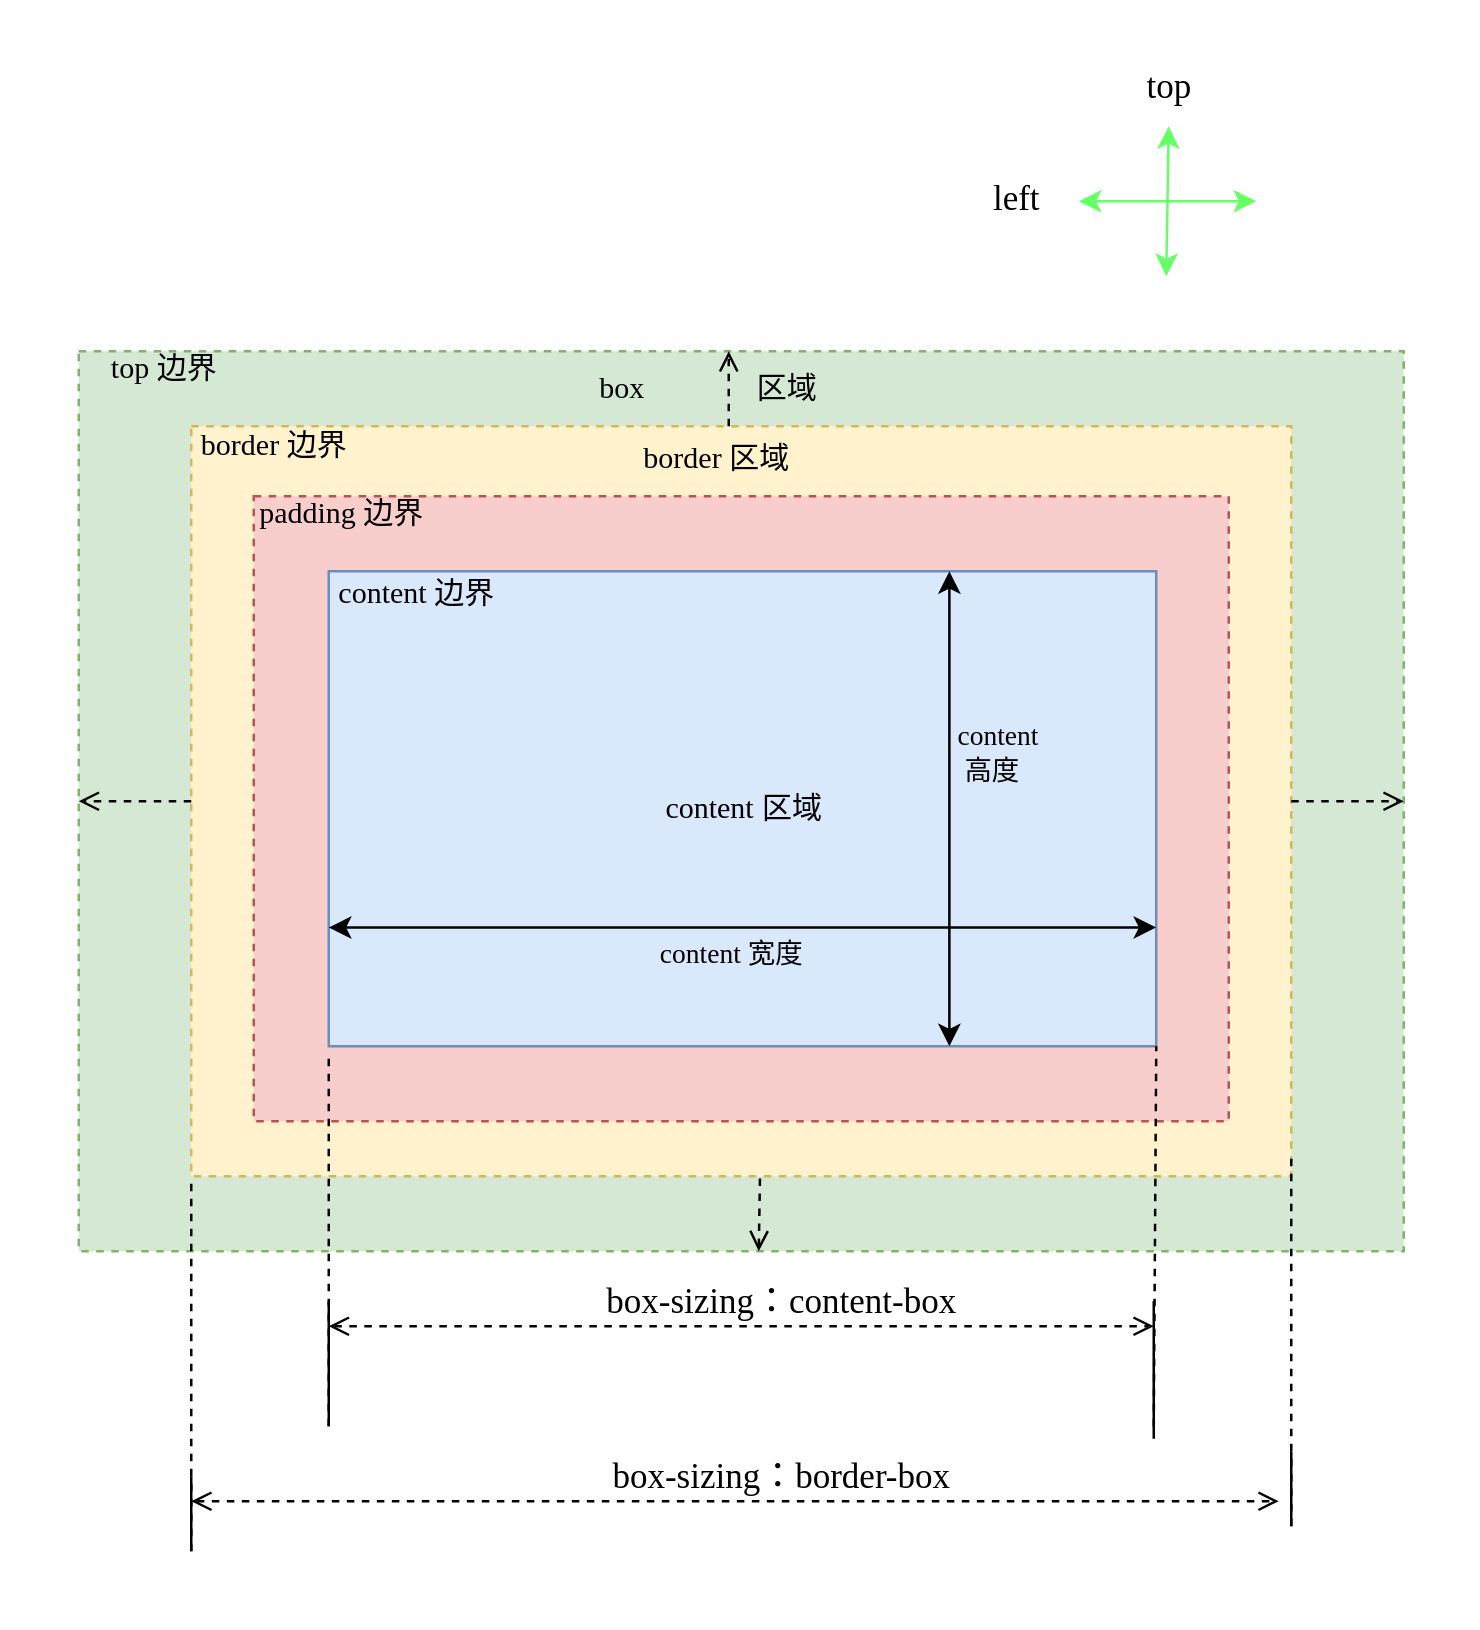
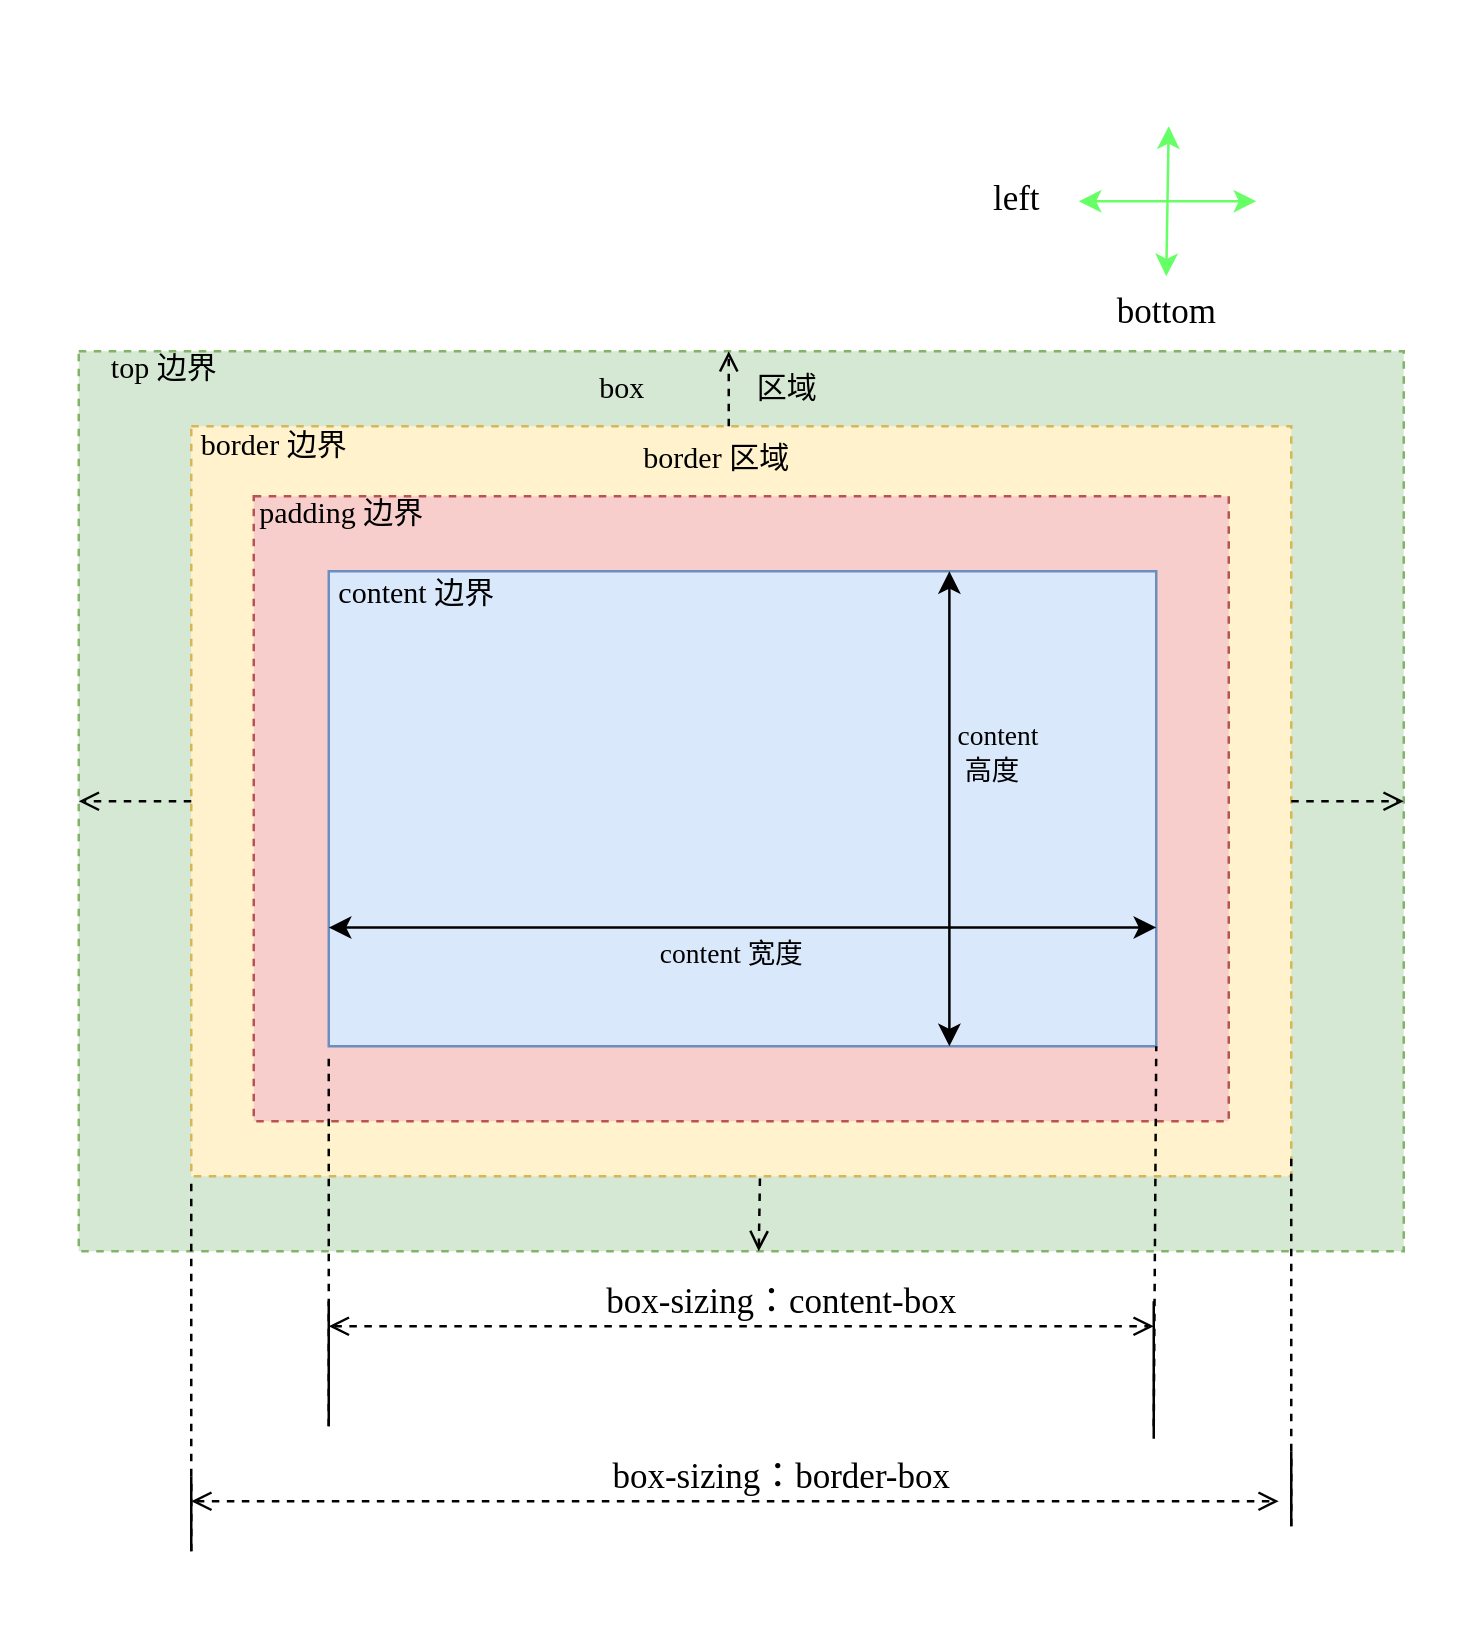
node "top": removed
node "bottom": added
node "content 区域": removed
